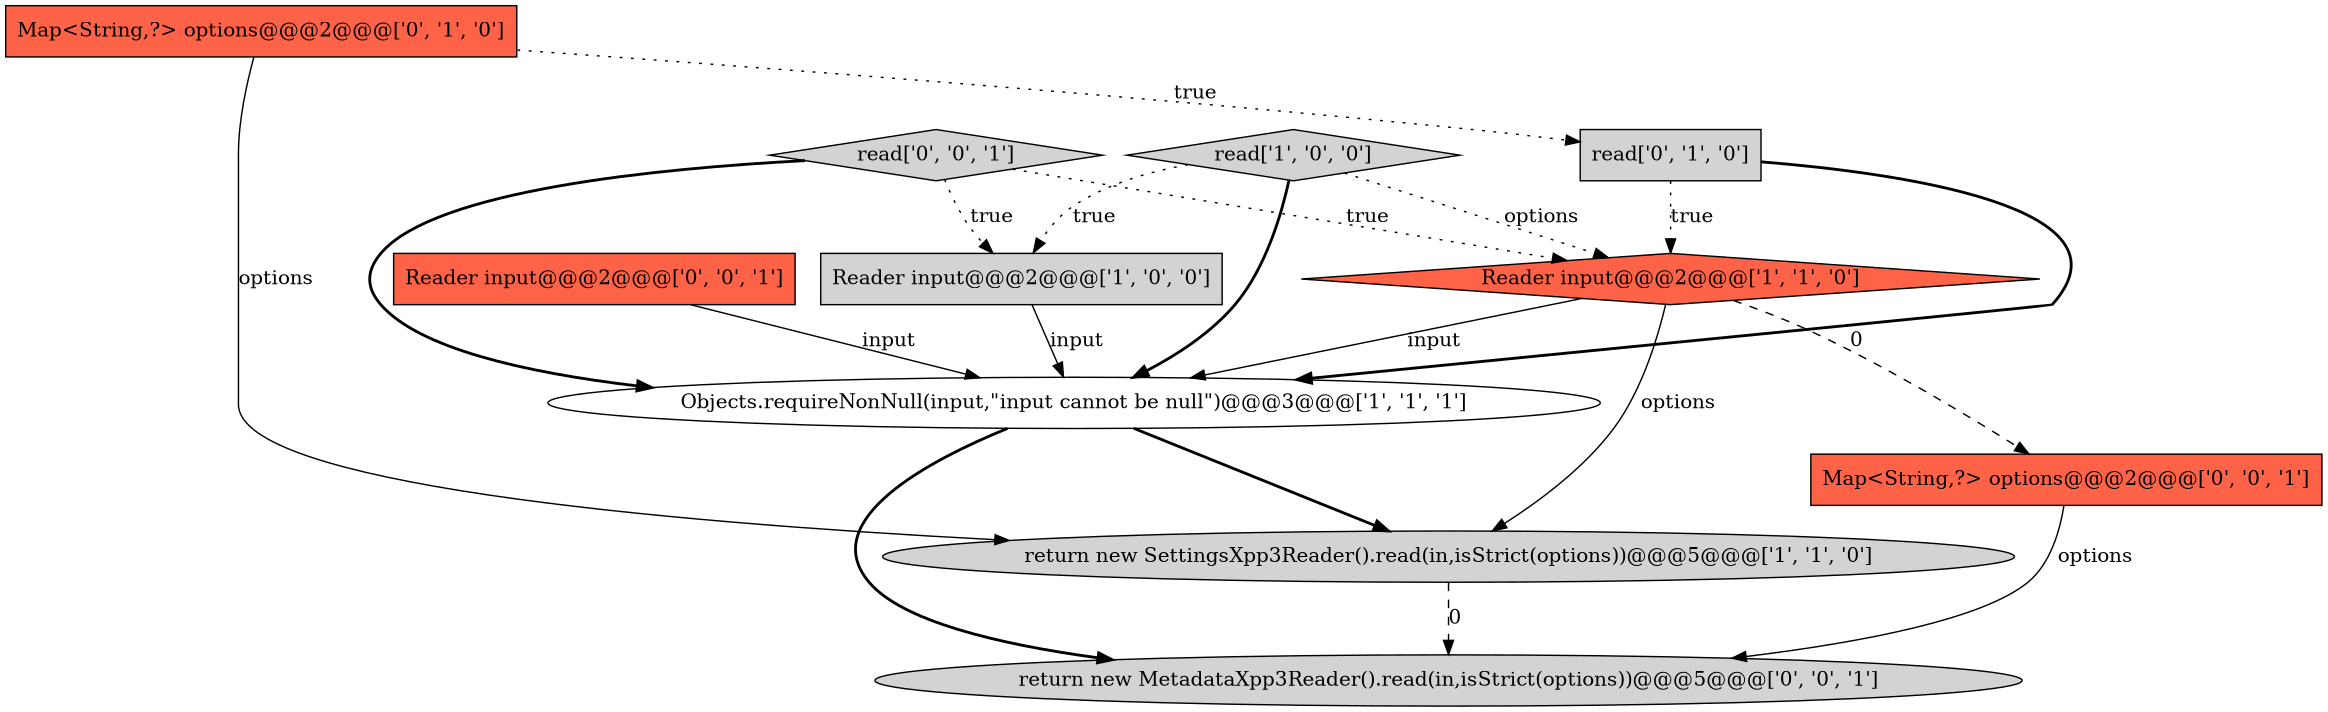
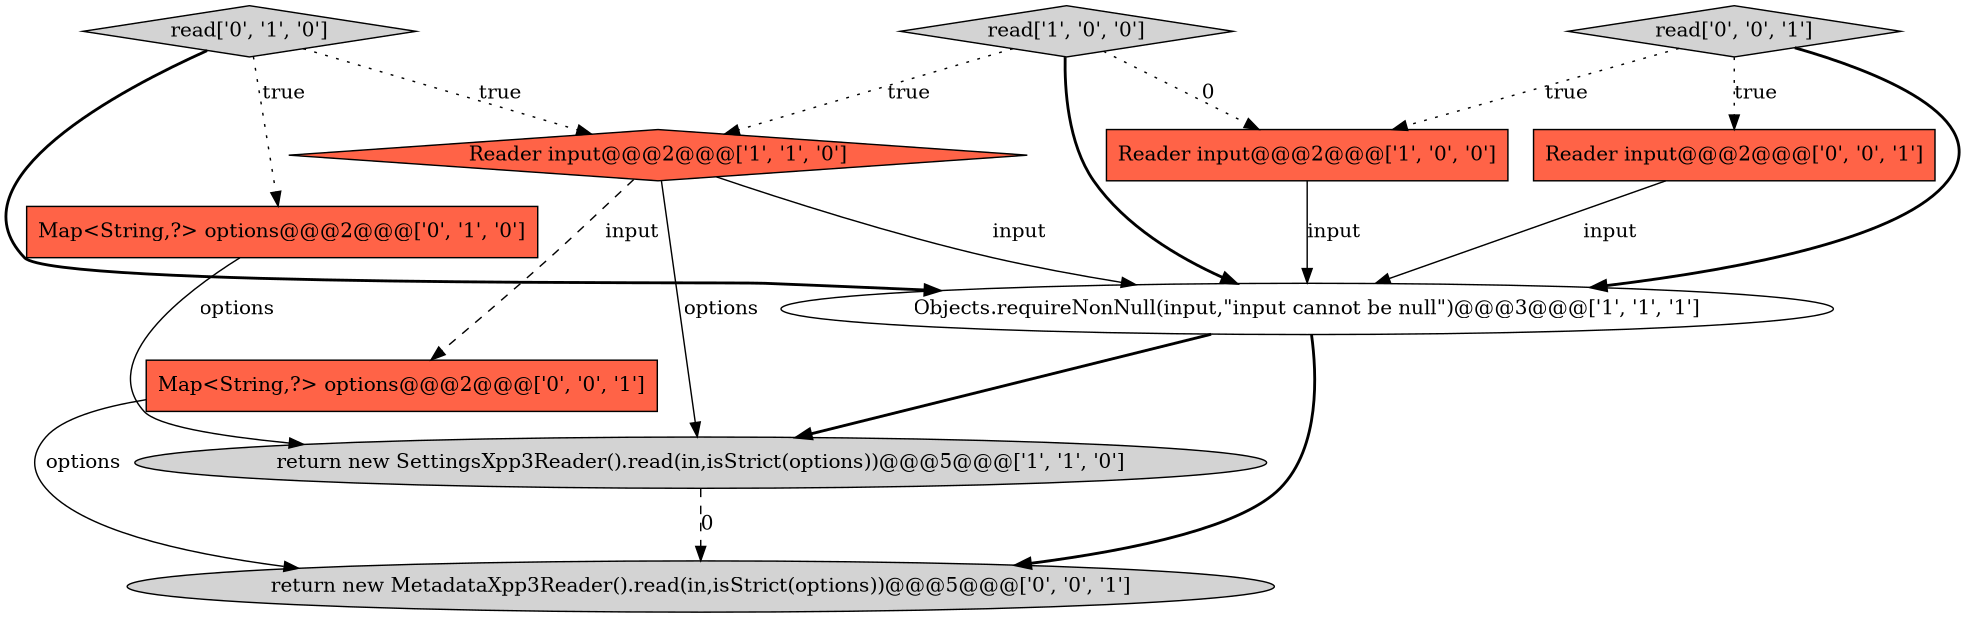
edge "Map<String,?> options@@@2@@@['0', '1', '0']" -> "read['0', '1', '0']": reversed
node "read['0', '1', '0']": shape box -> diamond
edge "read['0', '0', '1']" -> "Reader input@@@2@@@['1', '1', '0']": now "read['0', '0', '1']" -> "Reader input@@@2@@@['0', '0', '1']"
edge "read['1', '0', '0']" -> "Reader input@@@2@@@['1', '0', '0']": label "true" -> "0"
edge "read['1', '0', '0']" -> "Reader input@@@2@@@['1', '1', '0']": label "options" -> "true"
node "Reader input@@@2@@@['1', '0', '0']": fillcolor lightgray -> tomato
edge "Reader input@@@2@@@['1', '1', '0']" -> "Map<String,?> options@@@2@@@['0', '0', '1']": label "0" -> "input"
